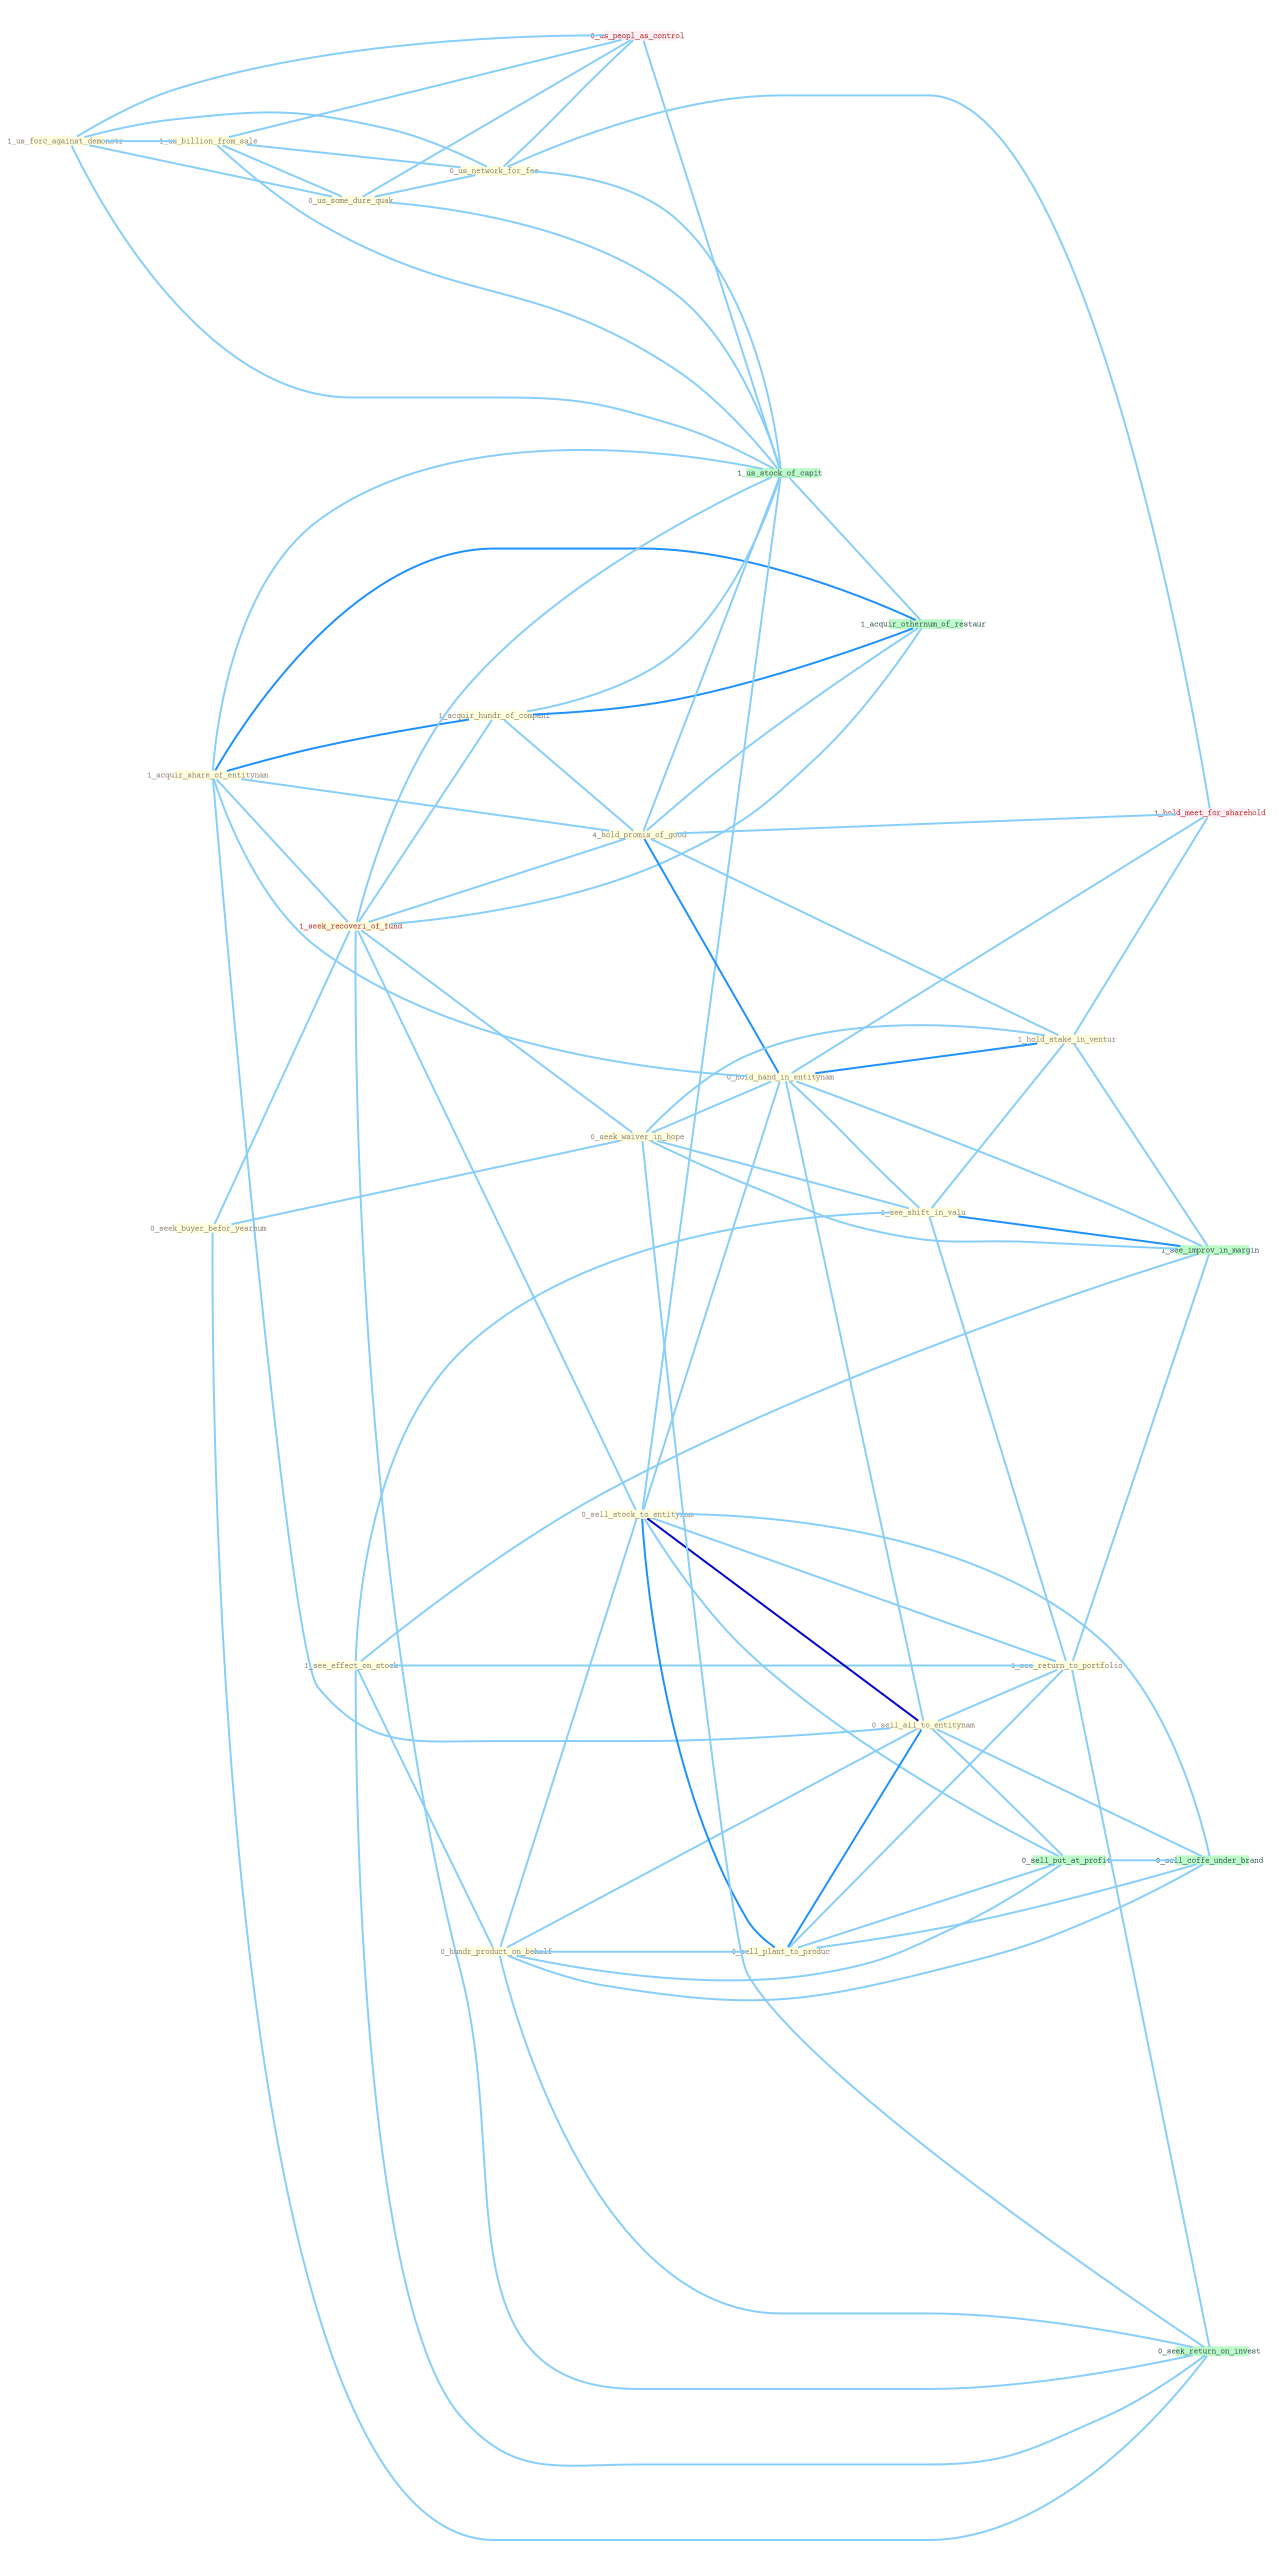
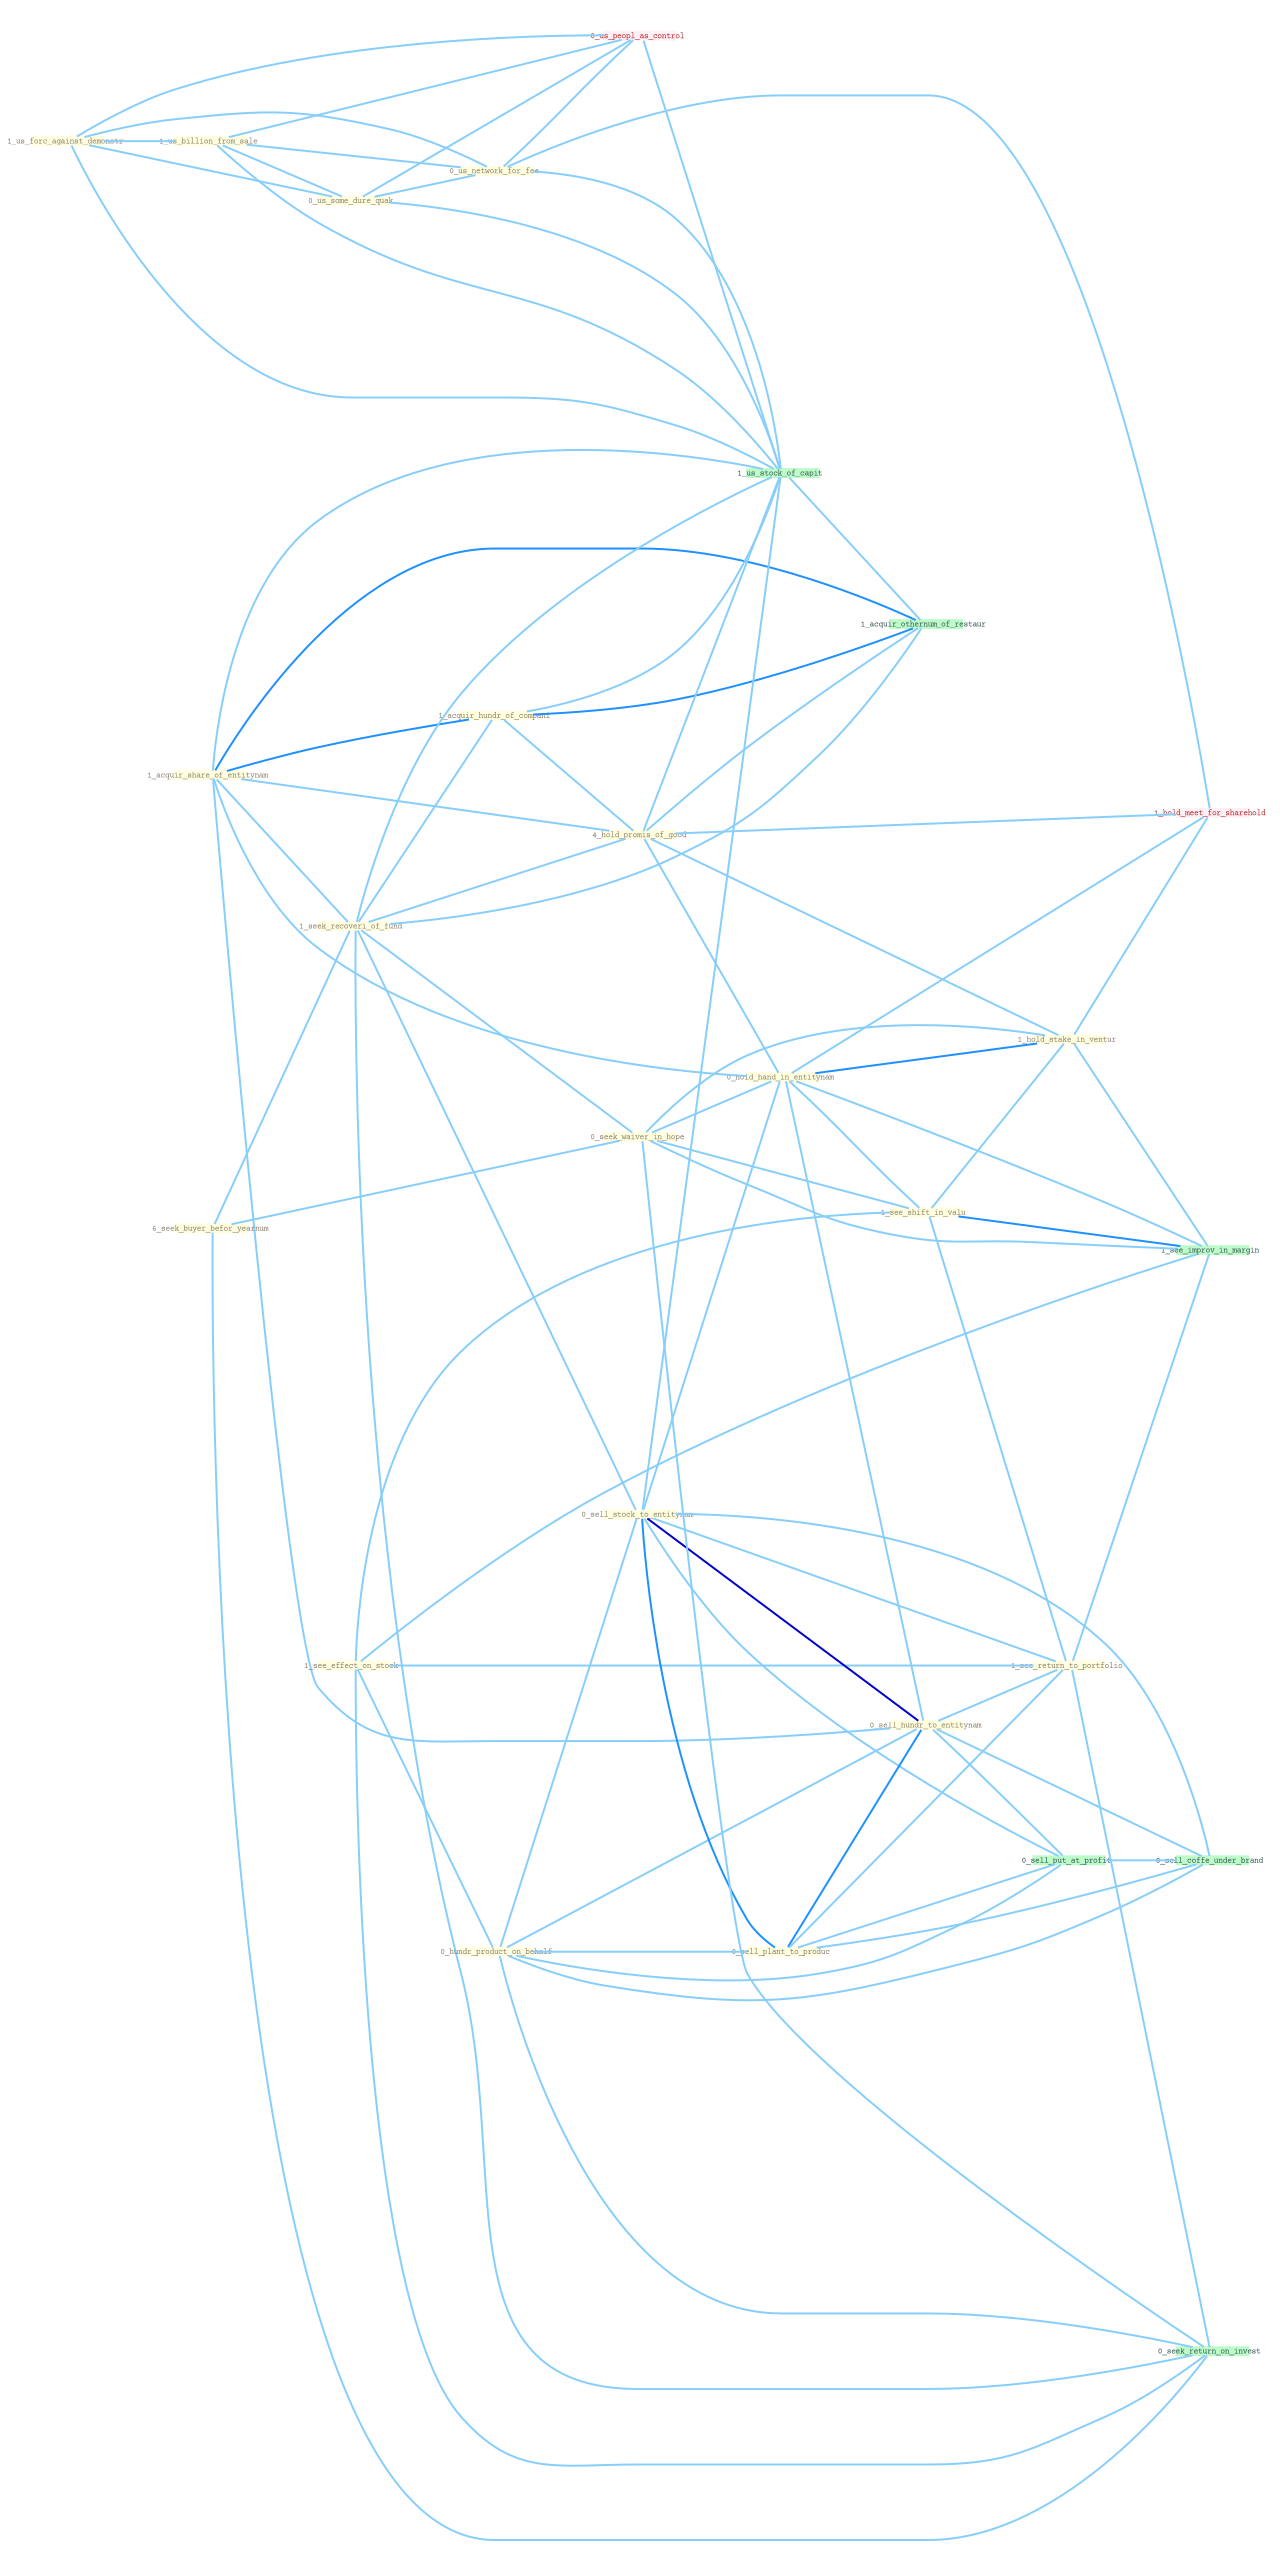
node "1_seek_recoveri_of_fund": fontcolor #b22222 -> #8b7d6b
edge "4_hold_promis_of_good" -- "0_hold_hand_in_entitynam": color #1e90ff -> #87cefa
node "0_seek_buyer_befor_yearnum": label "0_seek_buyer_befor_yearnum" -> "6_seek_buyer_befor_yearnum"
node "0_sell_all_to_entitynam": label "0_sell_all_to_entitynam" -> "0_sell_hundr_to_entitynam"
